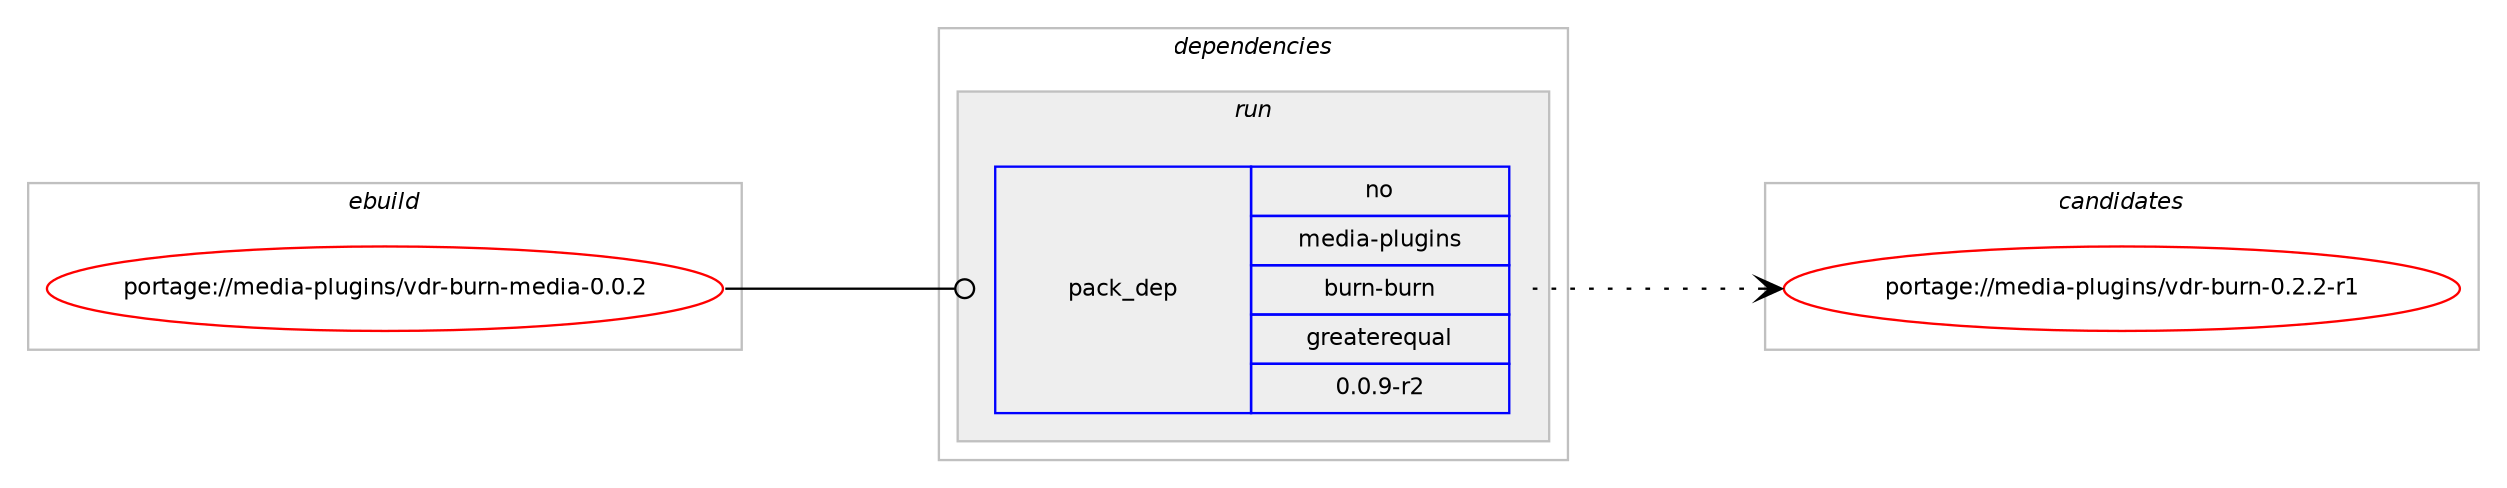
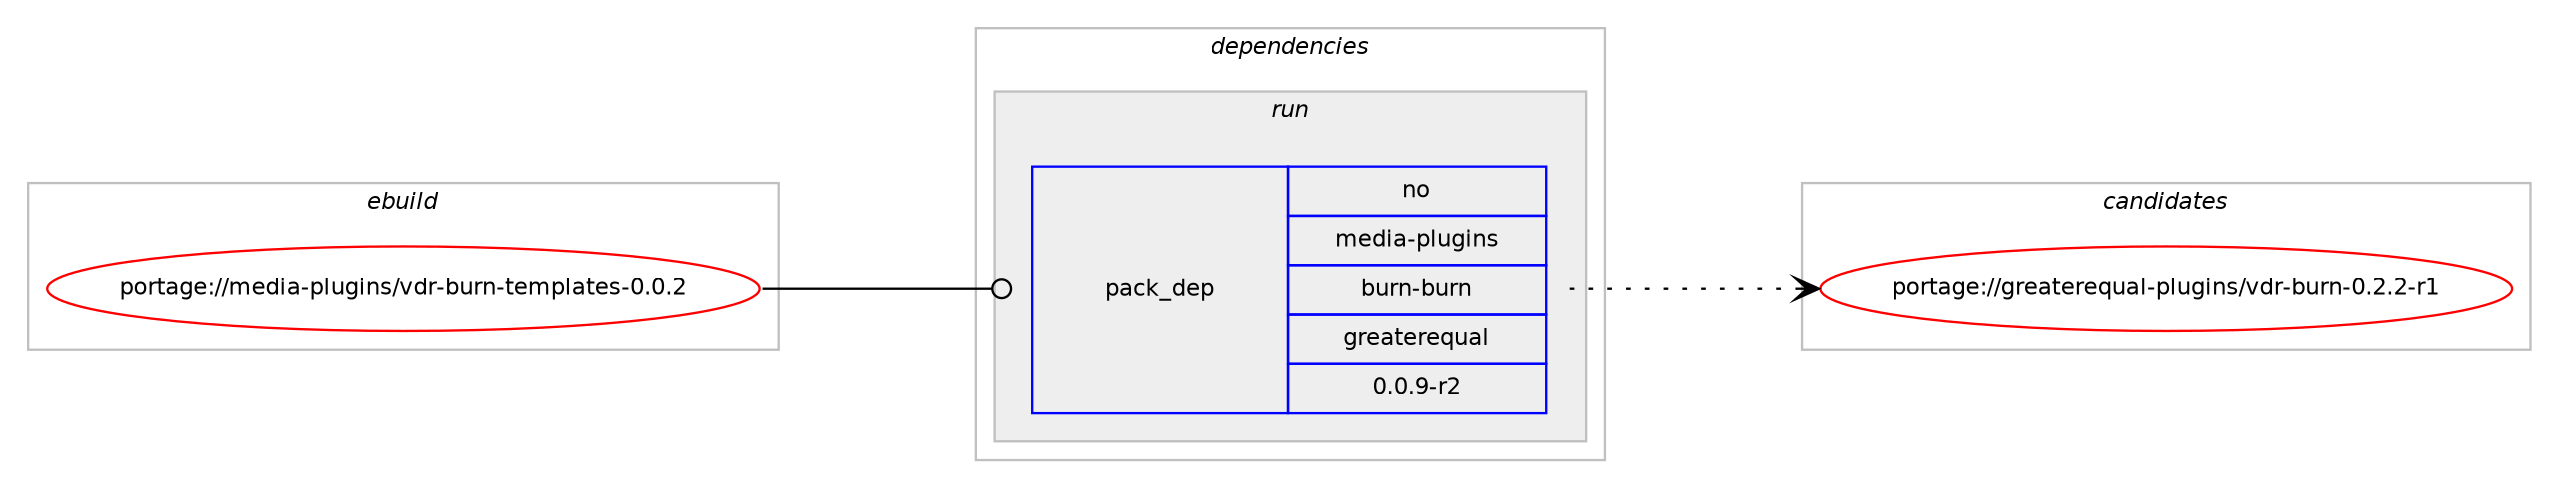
node "portage://media-plugins/vdr-burn-media-0.0.2": label "portage://media-plugins/vdr-burn-media-0.0.2" -> "portage://media-plugins/vdr-burn-templates-0.0.2"
node "portage://media-plugins/vdr-burn-0.2.2-r1": label "portage://media-plugins/vdr-burn-0.2.2-r1" -> "portage://greaterequal-plugins/vdr-burn-0.2.2-r1"
